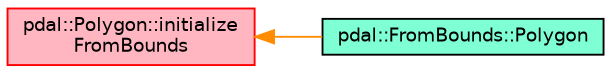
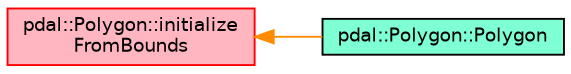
node "pdal::FromBounds::Polygon": label "pdal::FromBounds::Polygon" -> "pdal::Polygon::Polygon"
